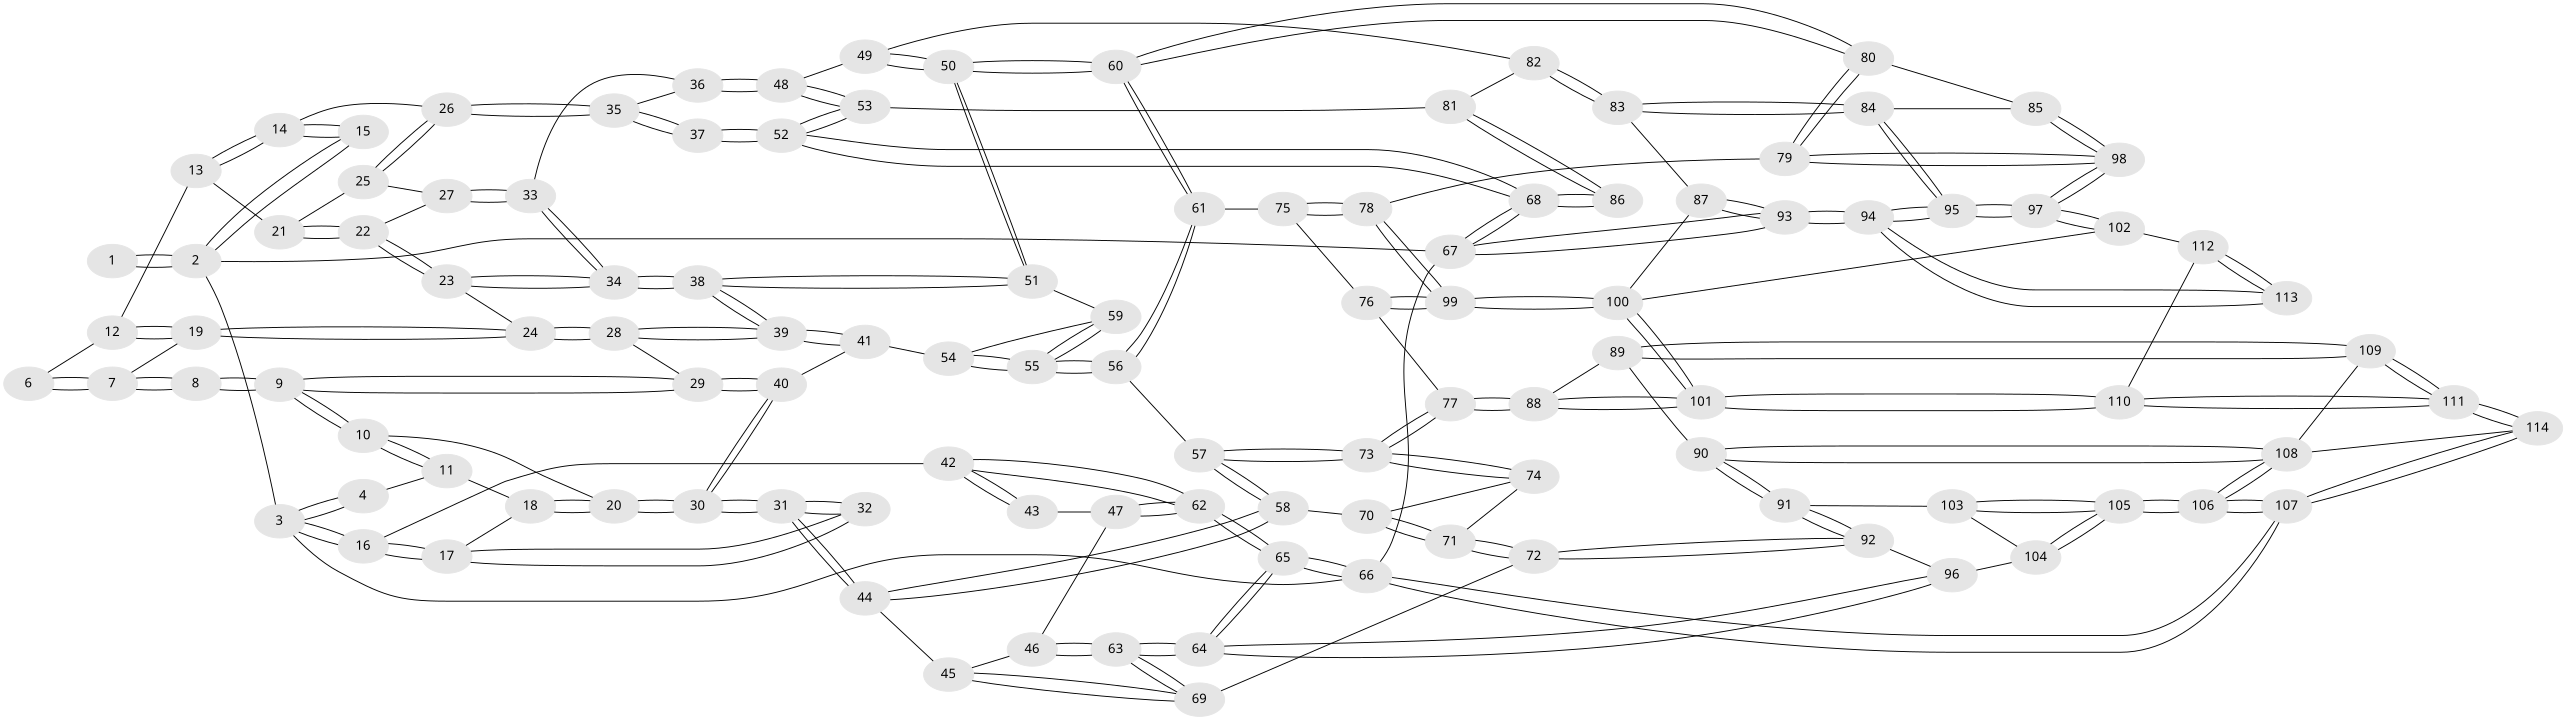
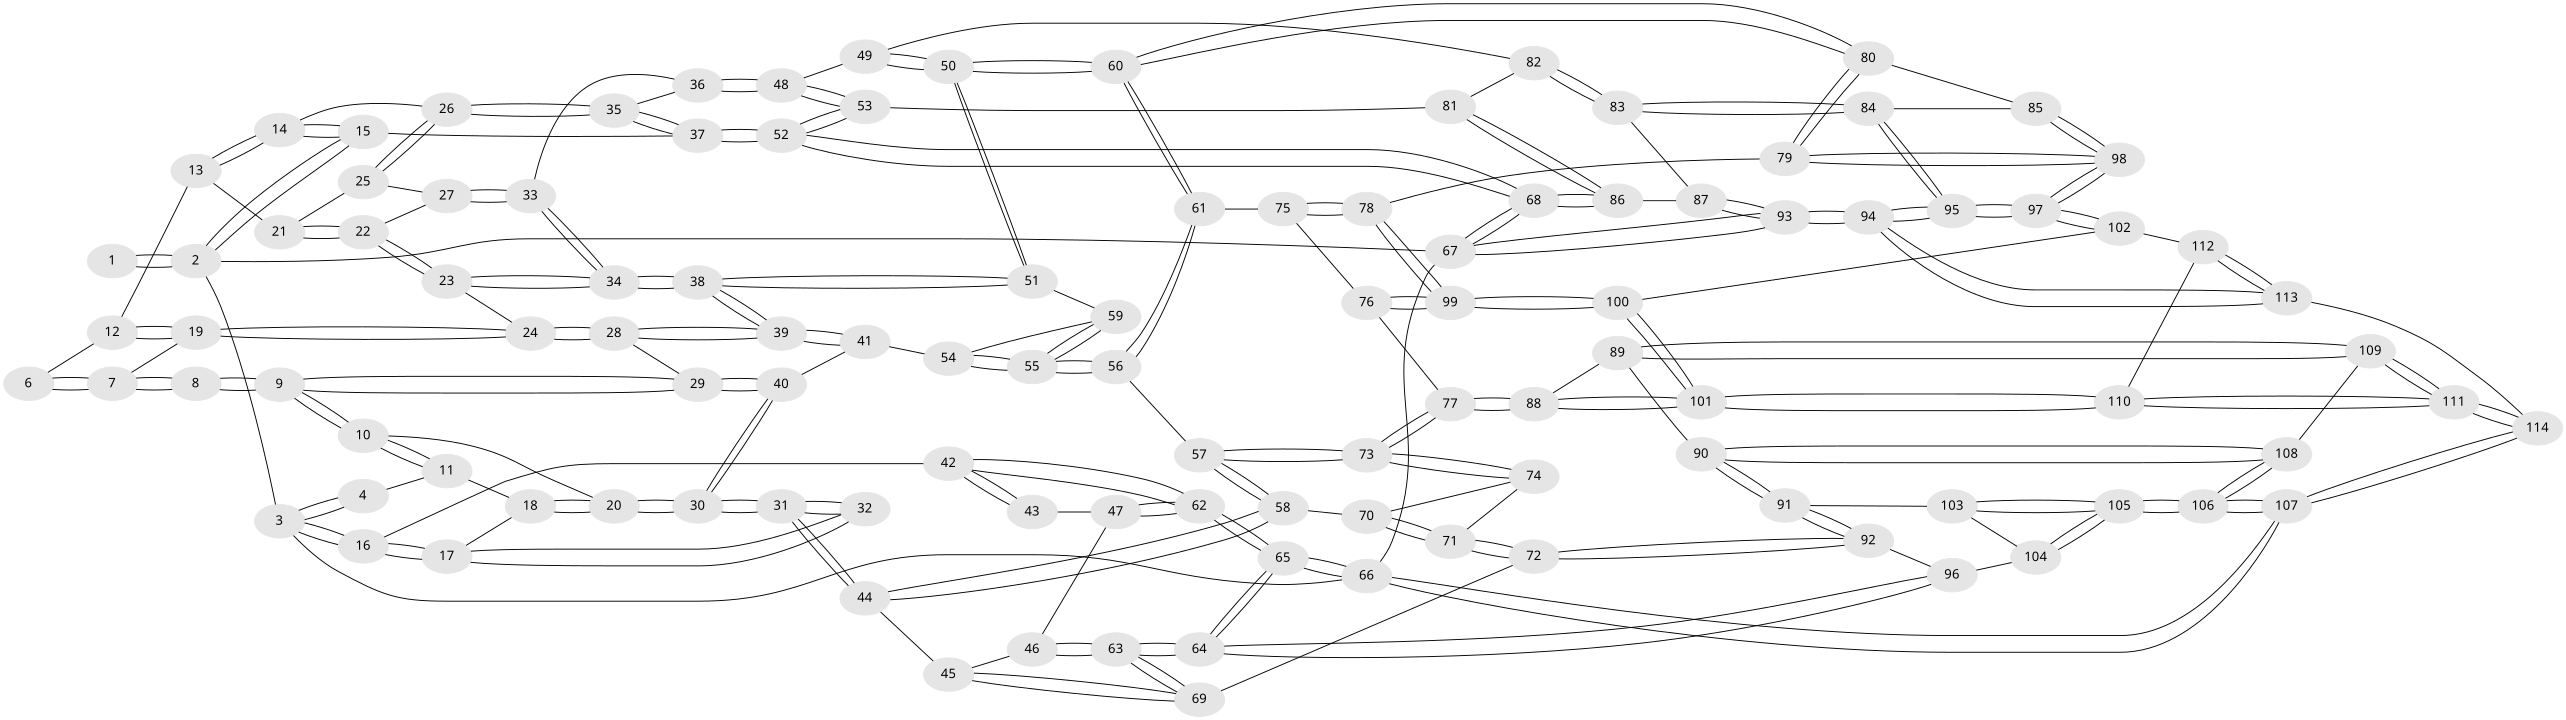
edge "15" -- "37": added
edge "87" -- "100": now "87" -- "86"
edge "114" -- "108": now "114" -- "113"
